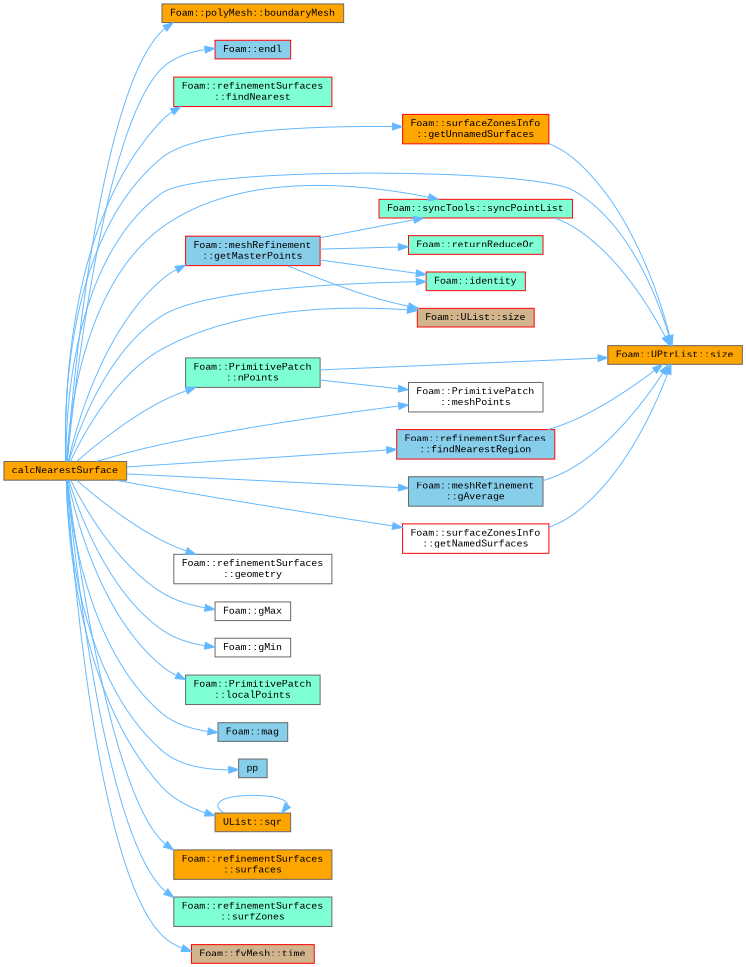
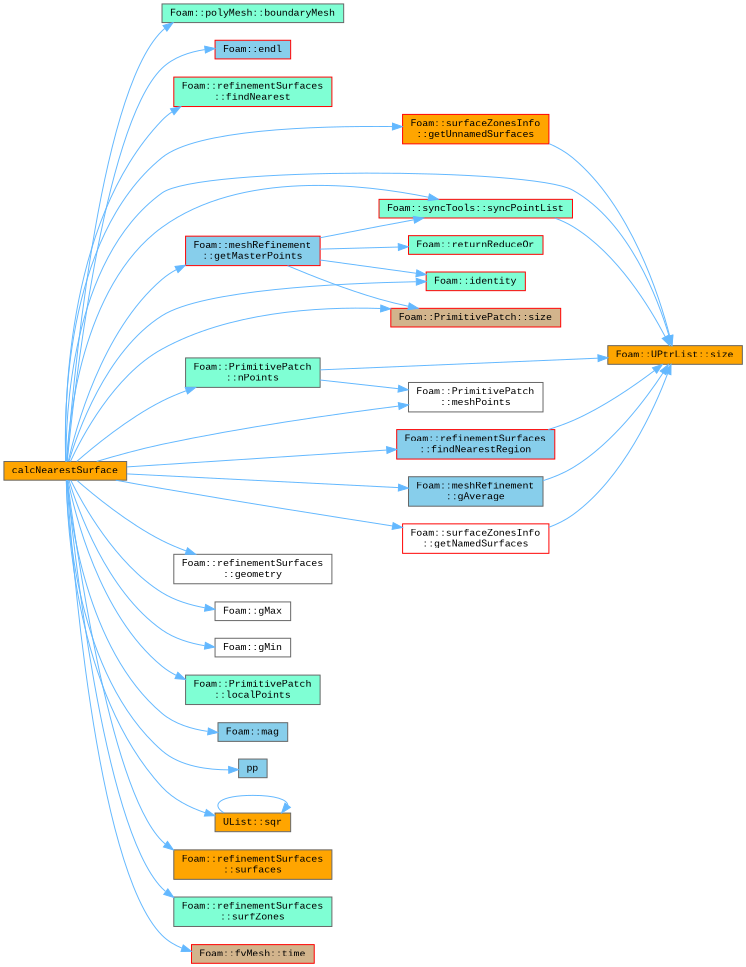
node "Foam::polyMesh::boundaryMesh": fillcolor orange -> aquamarine
node "Foam::UList::size": label "Foam::UList::size" -> "Foam::PrimitivePatch::size"
